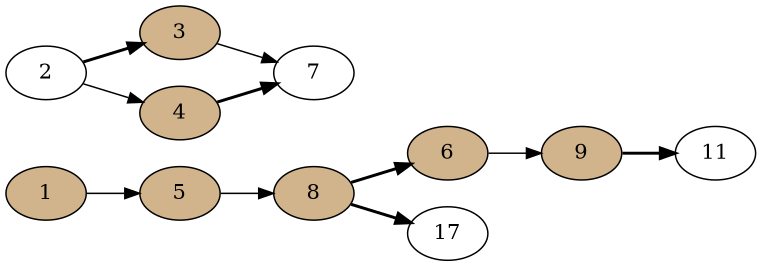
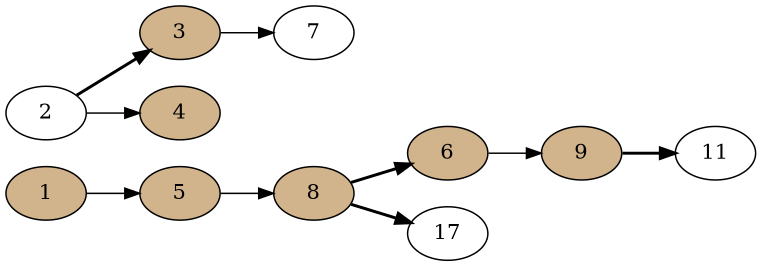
edge "4" -> "7": removed
